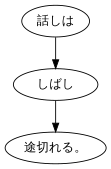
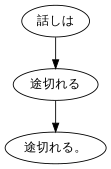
node "しばし": label "しばし" -> "途切れる"
